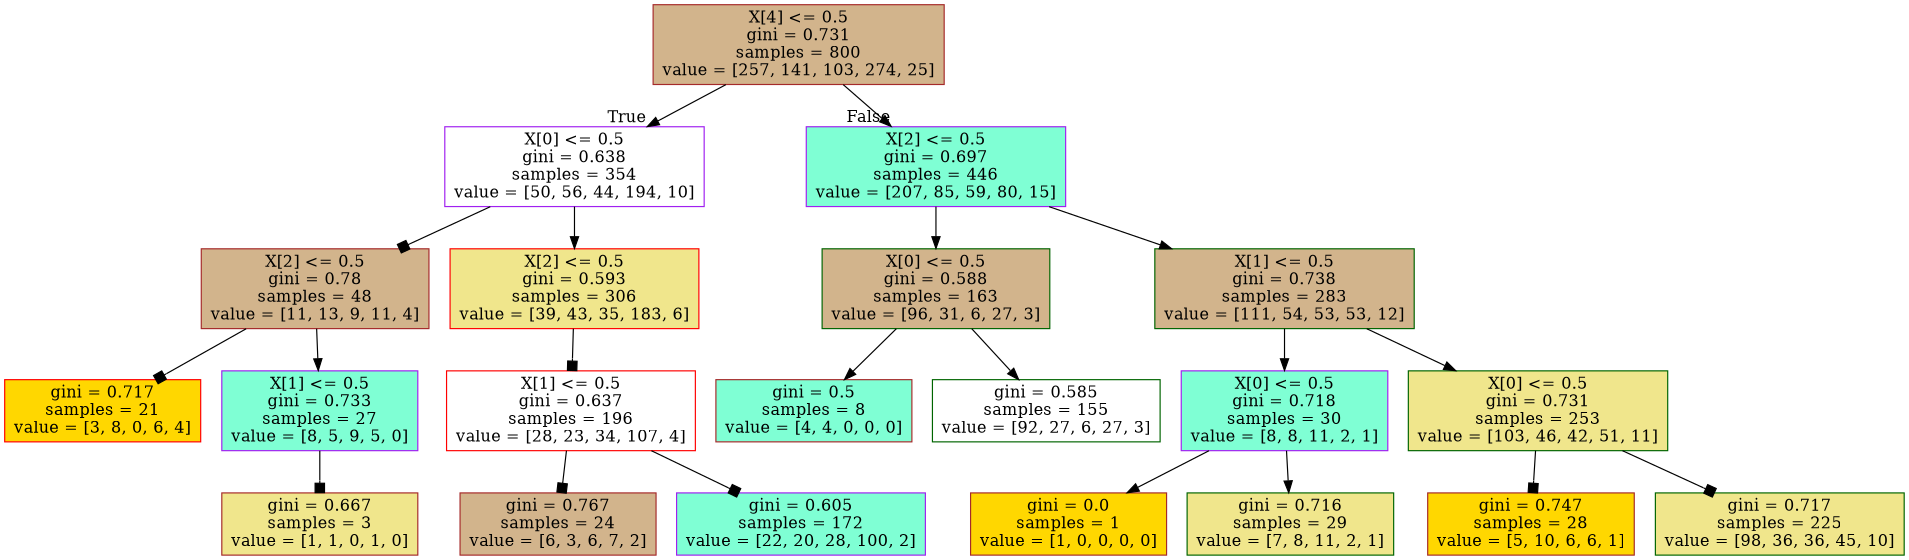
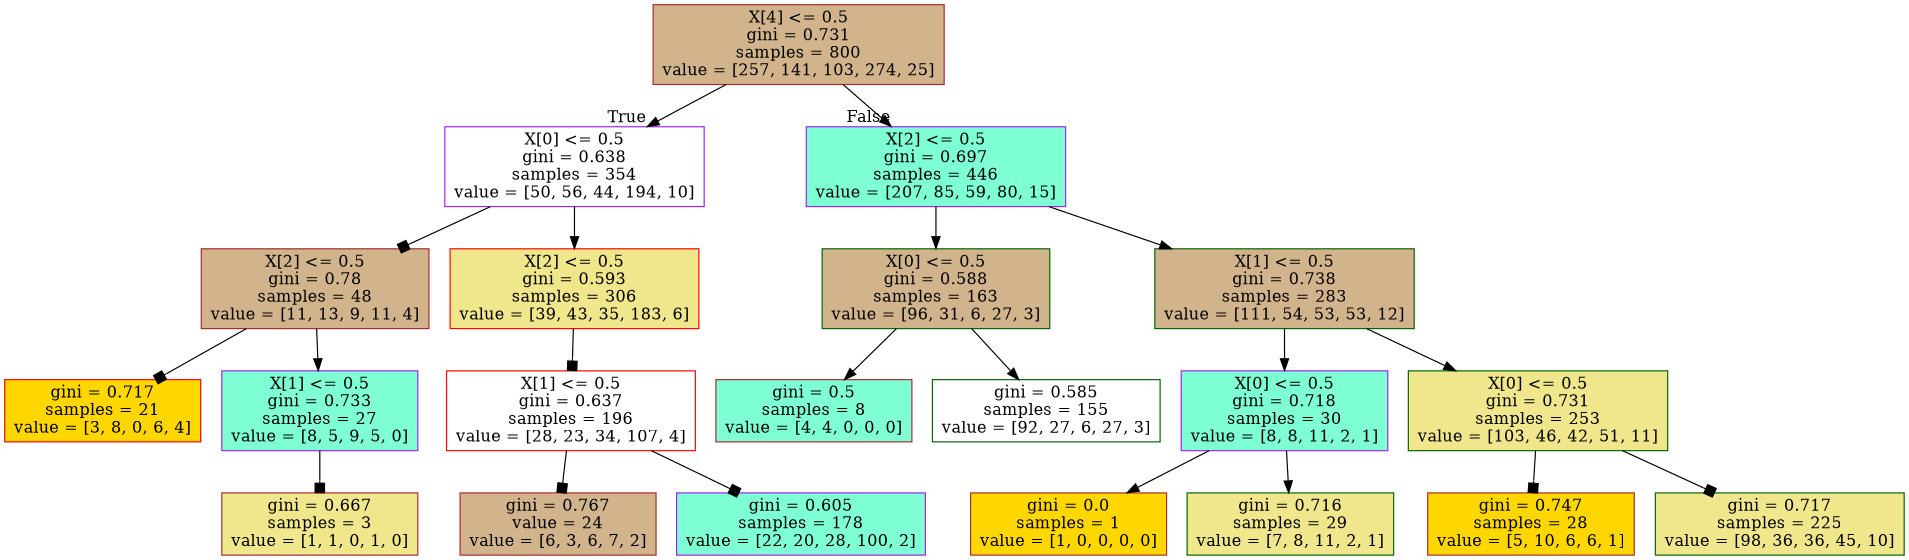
node "gini = 0.767 samples = 24 value = [6, 3, 6, 7, 2]": label "gini = 0.767 samples = 24 value = [6, 3, 6, 7, 2]" -> "gini = 0.767 value = 24 value = [6, 3, 6, 7, 2]"
node "gini = 0.605 samples = 172 value = [22, 20, 28, 100, 2]": label "gini = 0.605 samples = 172 value = [22, 20, 28, 100, 2]" -> "gini = 0.605 samples = 178 value = [22, 20, 28, 100, 2]"
